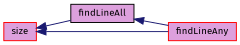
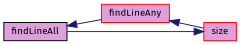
edge "findLineAny" -> "size": reversed
